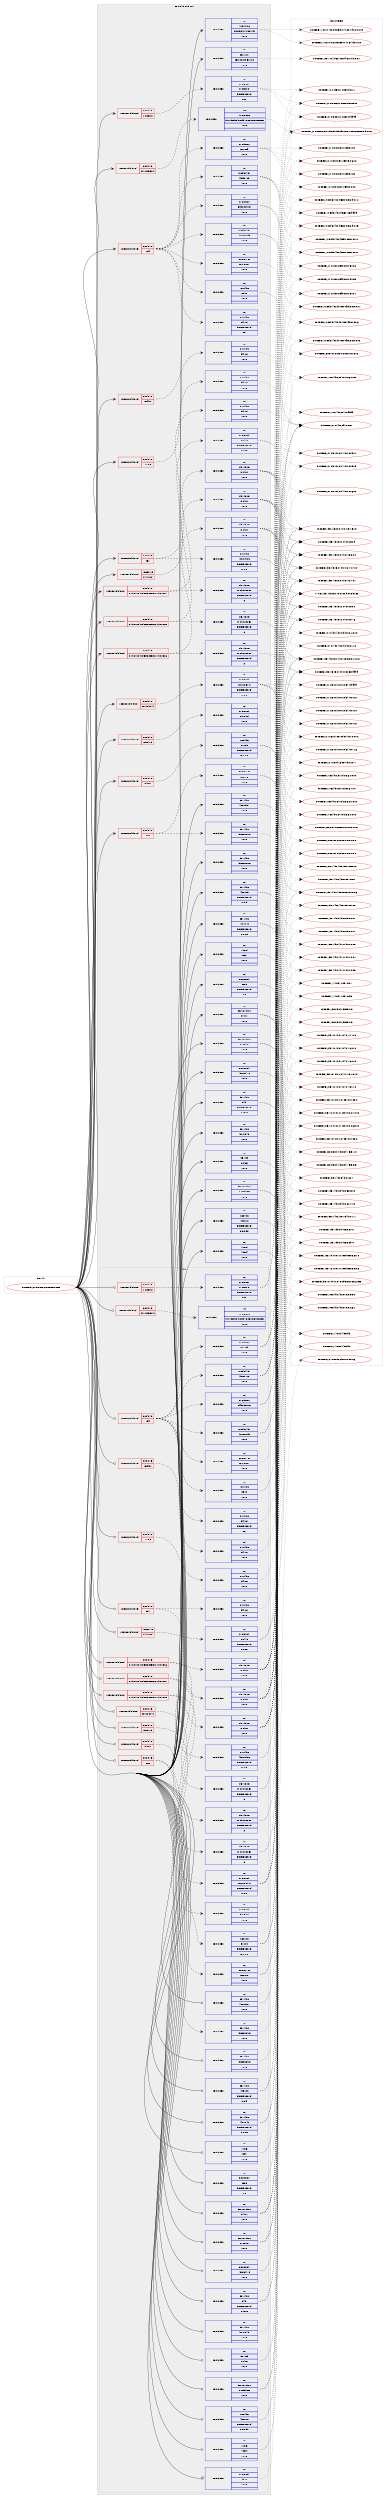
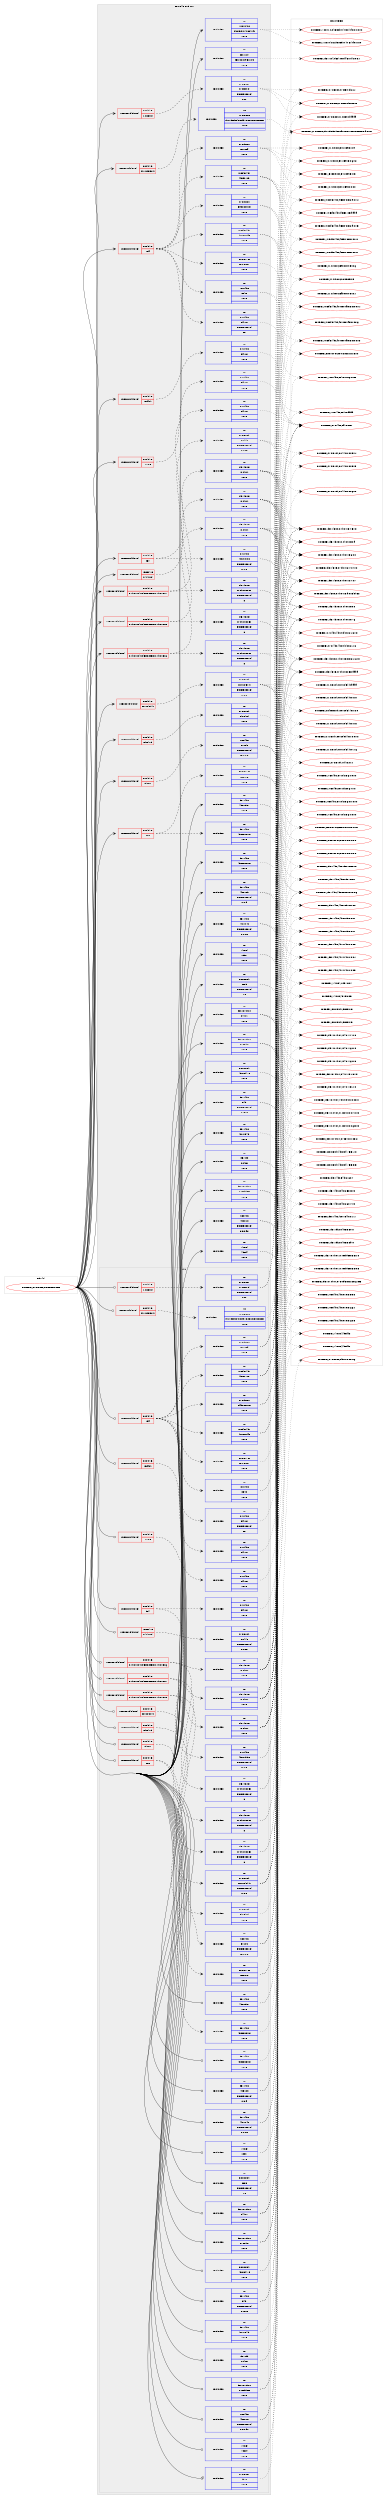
node "portage://x11-misc/shared-mime-info-1.10-r1": label "portage://x11-misc/shared-mime-info-1.10-r1" -> "portage://x11-sys/shared-mime-info-1.10-r1"
node "portage://sys-dep/systemd-244": label "portage://sys-dep/systemd-244" -> "portage://sys-apps/systemd-244"
node "portage://sys-boot/gnu-efi-3.0.3": label "portage://sys-boot/gnu-efi-3.0.3" -> "portage://exec-boot/gnu-efi-3.0.3"
node "portage://sys-boot/efibootmgr-15": label "portage://sys-boot/efibootmgr-15" -> "portage://sys-boot/portage-15"
node "nvme://dev-lang/python-3.9.0_alpha2": label "nvme://dev-lang/python-3.9.0_alpha2" -> "portage://dev-lang/python-3.9.0_alpha2"
node "portage://sys-auth/consolekit-1.2.0": label "portage://sys-auth/consolekit-1.2.0" -> "portage://sqlite-auth/consolekit-1.2.0"
node "portage://sys-auth/elogind-241.4": label "portage://sys-auth/elogind-241.4" -> "portage://sys-auth/util-241.4"
node "portage://virtual/udev-215": label "portage://virtual/udev-215" -> "portage://virtual/lang-215"
node "portage://dev-python/pycairo-1.18.1": label "portage://dev-python/pycairo-1.18.1" -> "portage://dev-python/libsmbios-1.18.1"
node "portage://net-libs/libsoup-2.62.3": added
